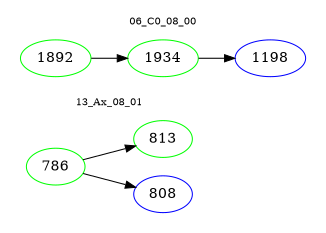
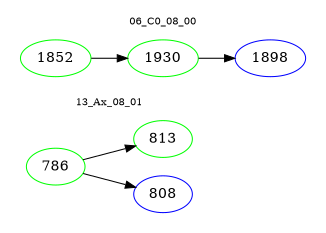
node "1892": label "1892" -> "1852"
node "1934": label "1934" -> "1930"
node "1198": label "1198" -> "1898"
